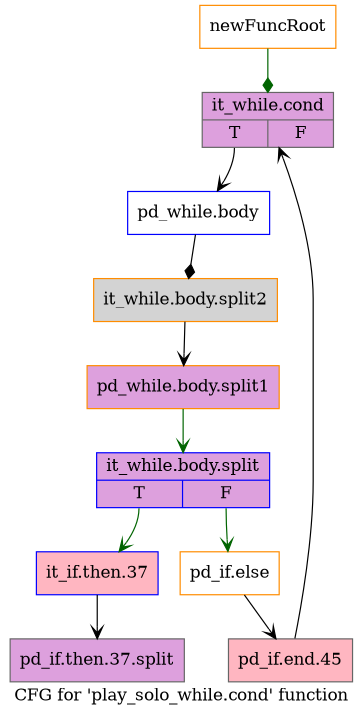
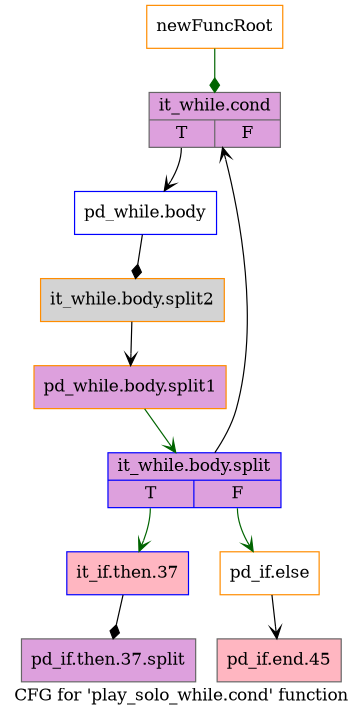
edge "pd_if.end.45" -> "it_while.cond": now "it_while.body.split" -> "it_while.cond"
edge "it_if.then.37" -> "pd_if.then.37.split": arrowhead vee -> diamond
